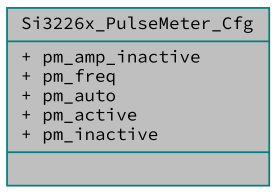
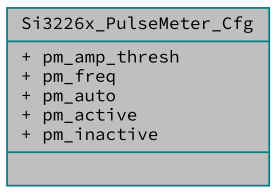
node "Si3226x_PulseMeter_Cfg": text "+ pm_amp_inactive" -> "+ pm_amp_thresh"
